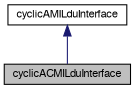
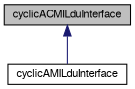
edge "cyclicACMILduInterface" -> "cyclicAMILduInterface": reversed
